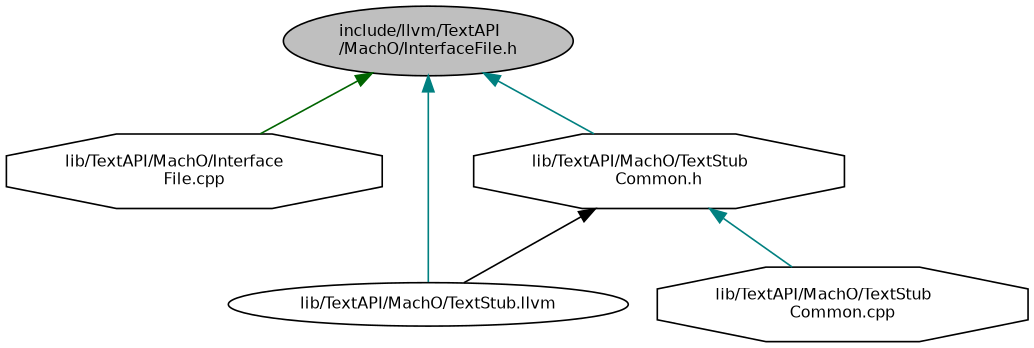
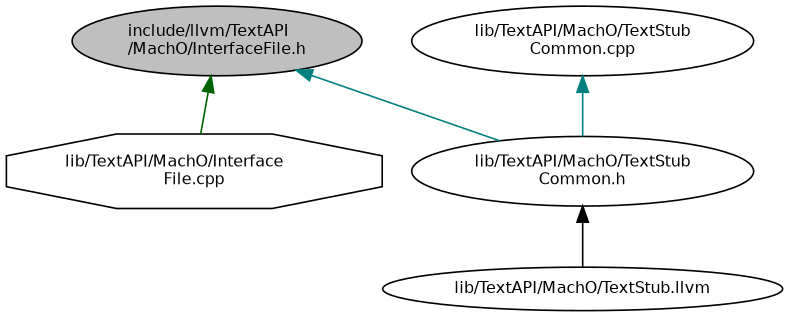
node "lib/TextAPI/MachO/TextStub Common.h": shape octagon -> ellipse
edge "lib/TextAPI/MachO/TextStub.llvm" -> "include/llvm/TextAPI /MachO/InterfaceFile.h": removed
edge "lib/TextAPI/MachO/TextStub Common.cpp" -> "lib/TextAPI/MachO/TextStub Common.h": reversed
node "lib/TextAPI/MachO/TextStub Common.cpp": shape octagon -> ellipse
